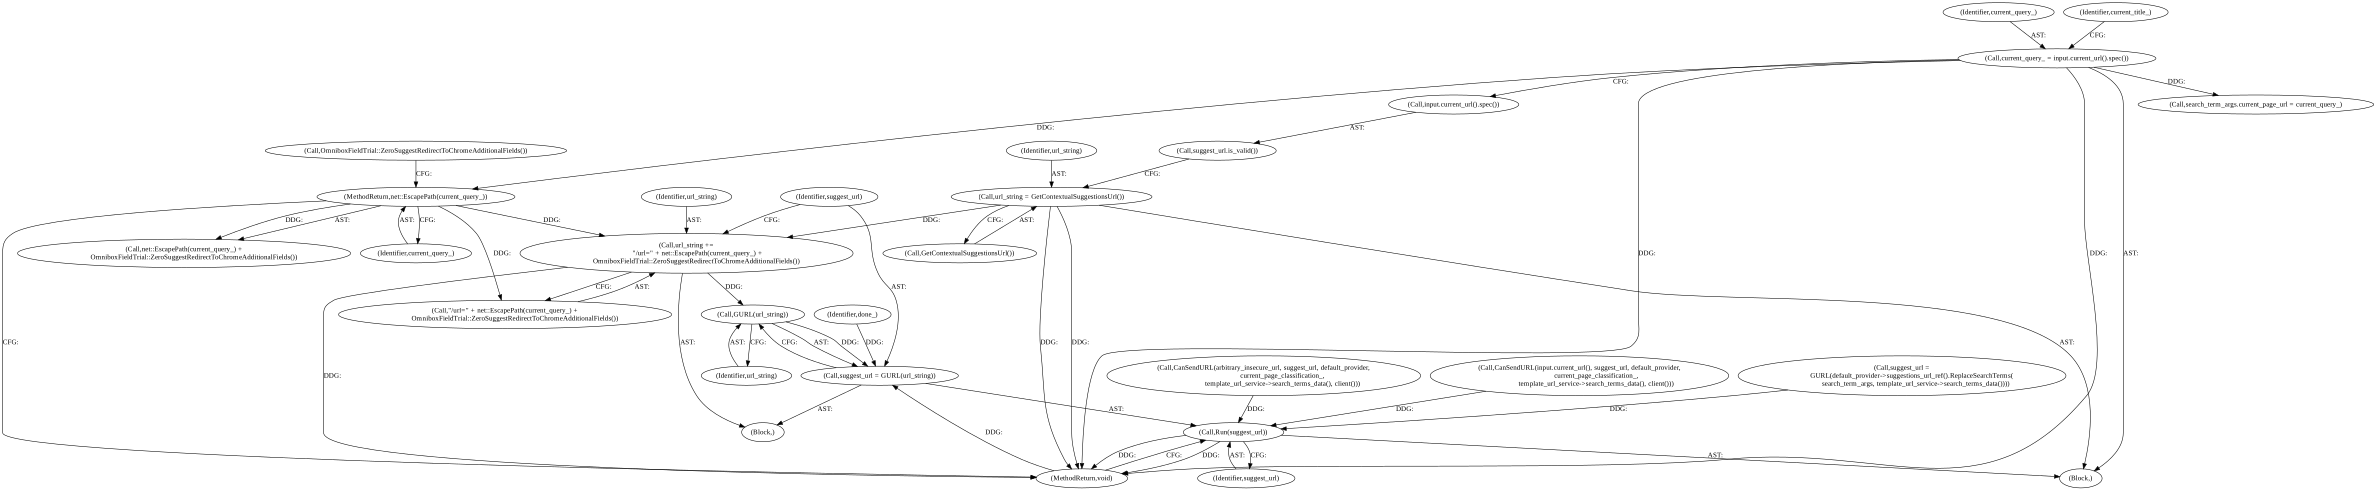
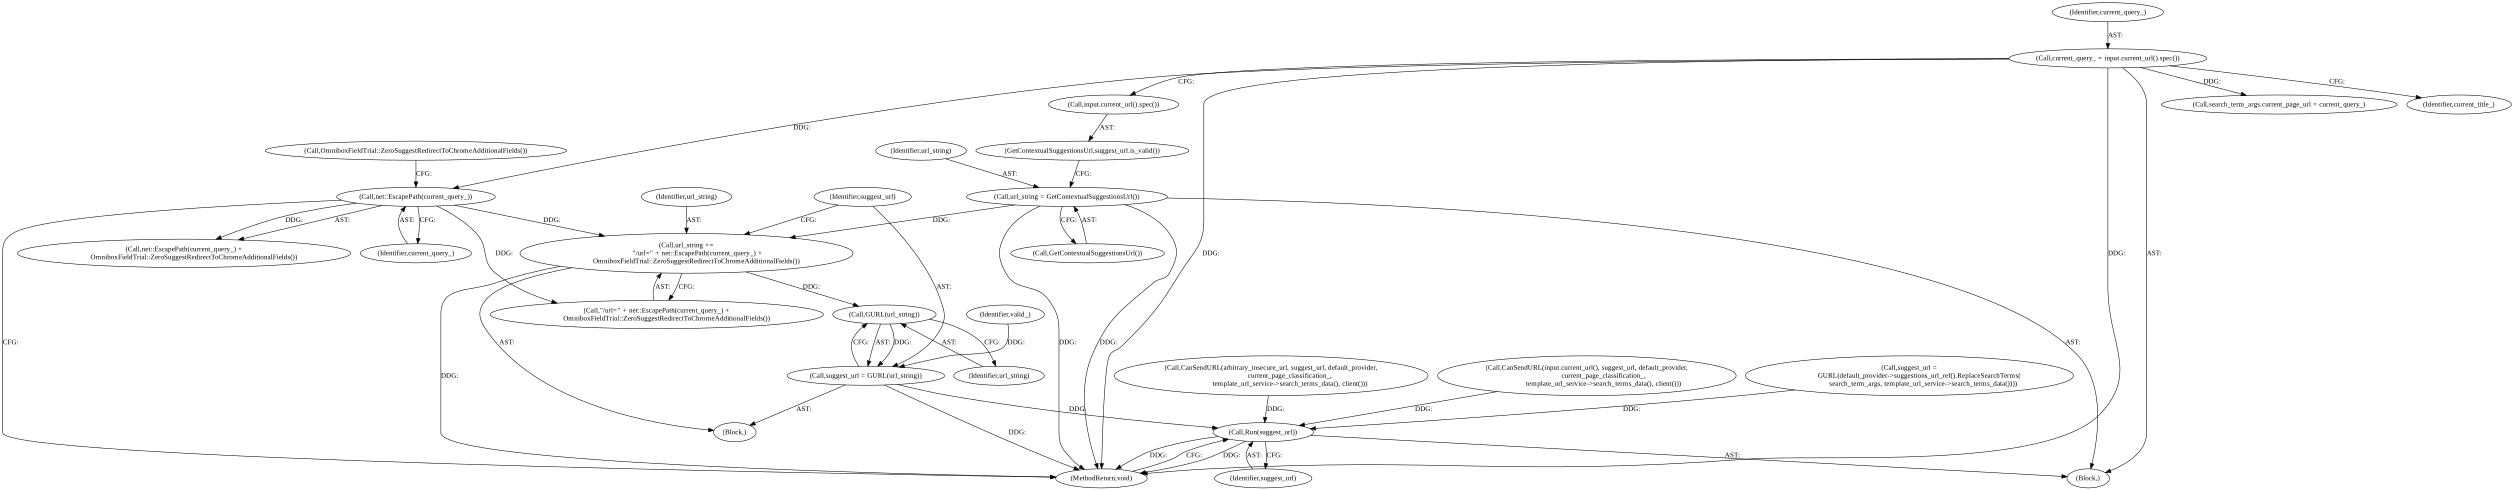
edge "(Identifier,current_title_)" -> "(Call,current_query_ = input.current_url().spec())": reversed
node "(Call,suggest_url.is_valid())": label "(Call,suggest_url.is_valid())" -> "(GetContextualSuggestionsUrl,suggest_url.is_valid())"
node "(MethodReturn,net::EscapePath(current_query_))": label "(MethodReturn,net::EscapePath(current_query_))" -> "(Call,net::EscapePath(current_query_))"
node "(Identifier,done_)": label "(Identifier,done_)" -> "(Identifier,valid_)"
edge "(Call,suggest_url = GURL(url_string))" -> "(Call,Run(suggest_url))": label "AST: " -> "DDG: "
edge "(MethodReturn,void)" -> "(Call,suggest_url = GURL(url_string))": reversed
